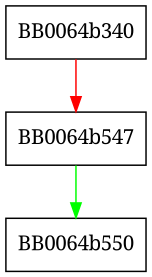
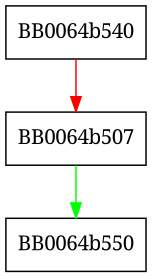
node "BB0064b340": label "BB0064b340" -> "BB0064b540"
node "BB0064b547": label "BB0064b547" -> "BB0064b507"
